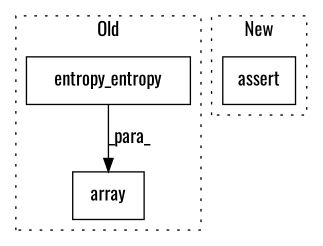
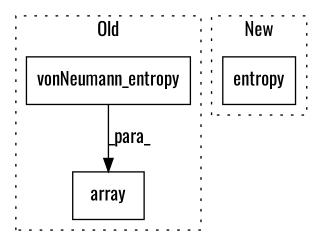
node "entropy_entropy": label "entropy_entropy" -> "vonNeumann_entropy"
node "assert": label "assert" -> "entropy"
